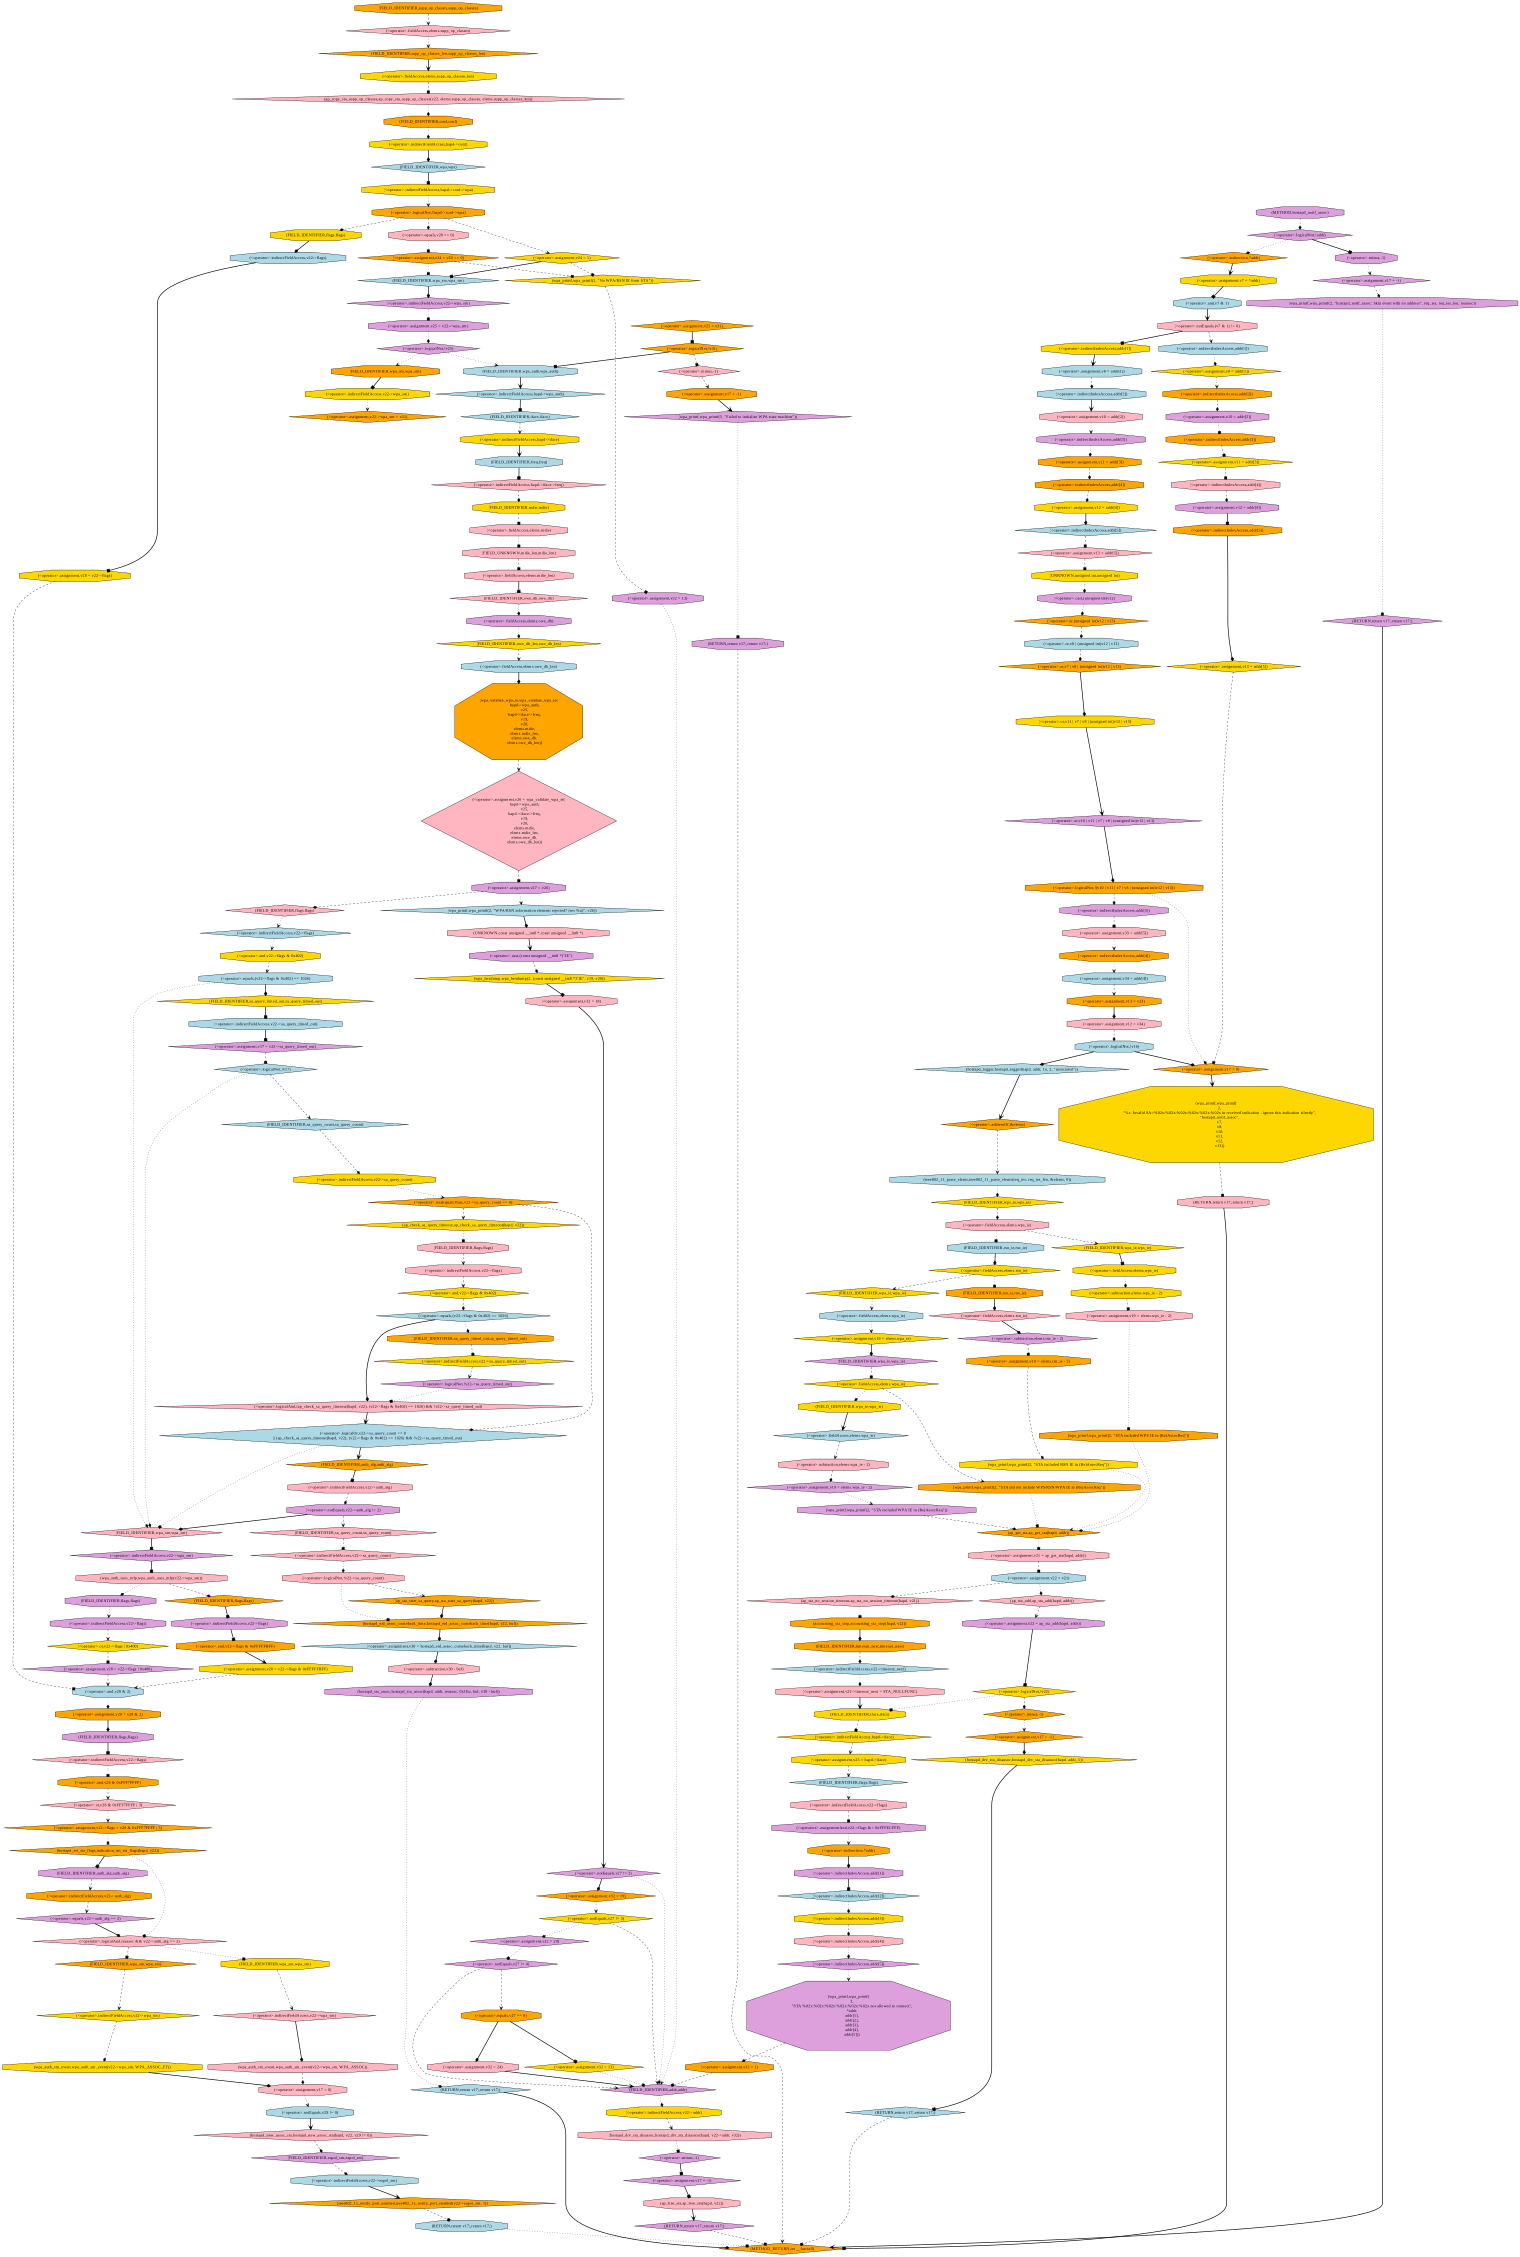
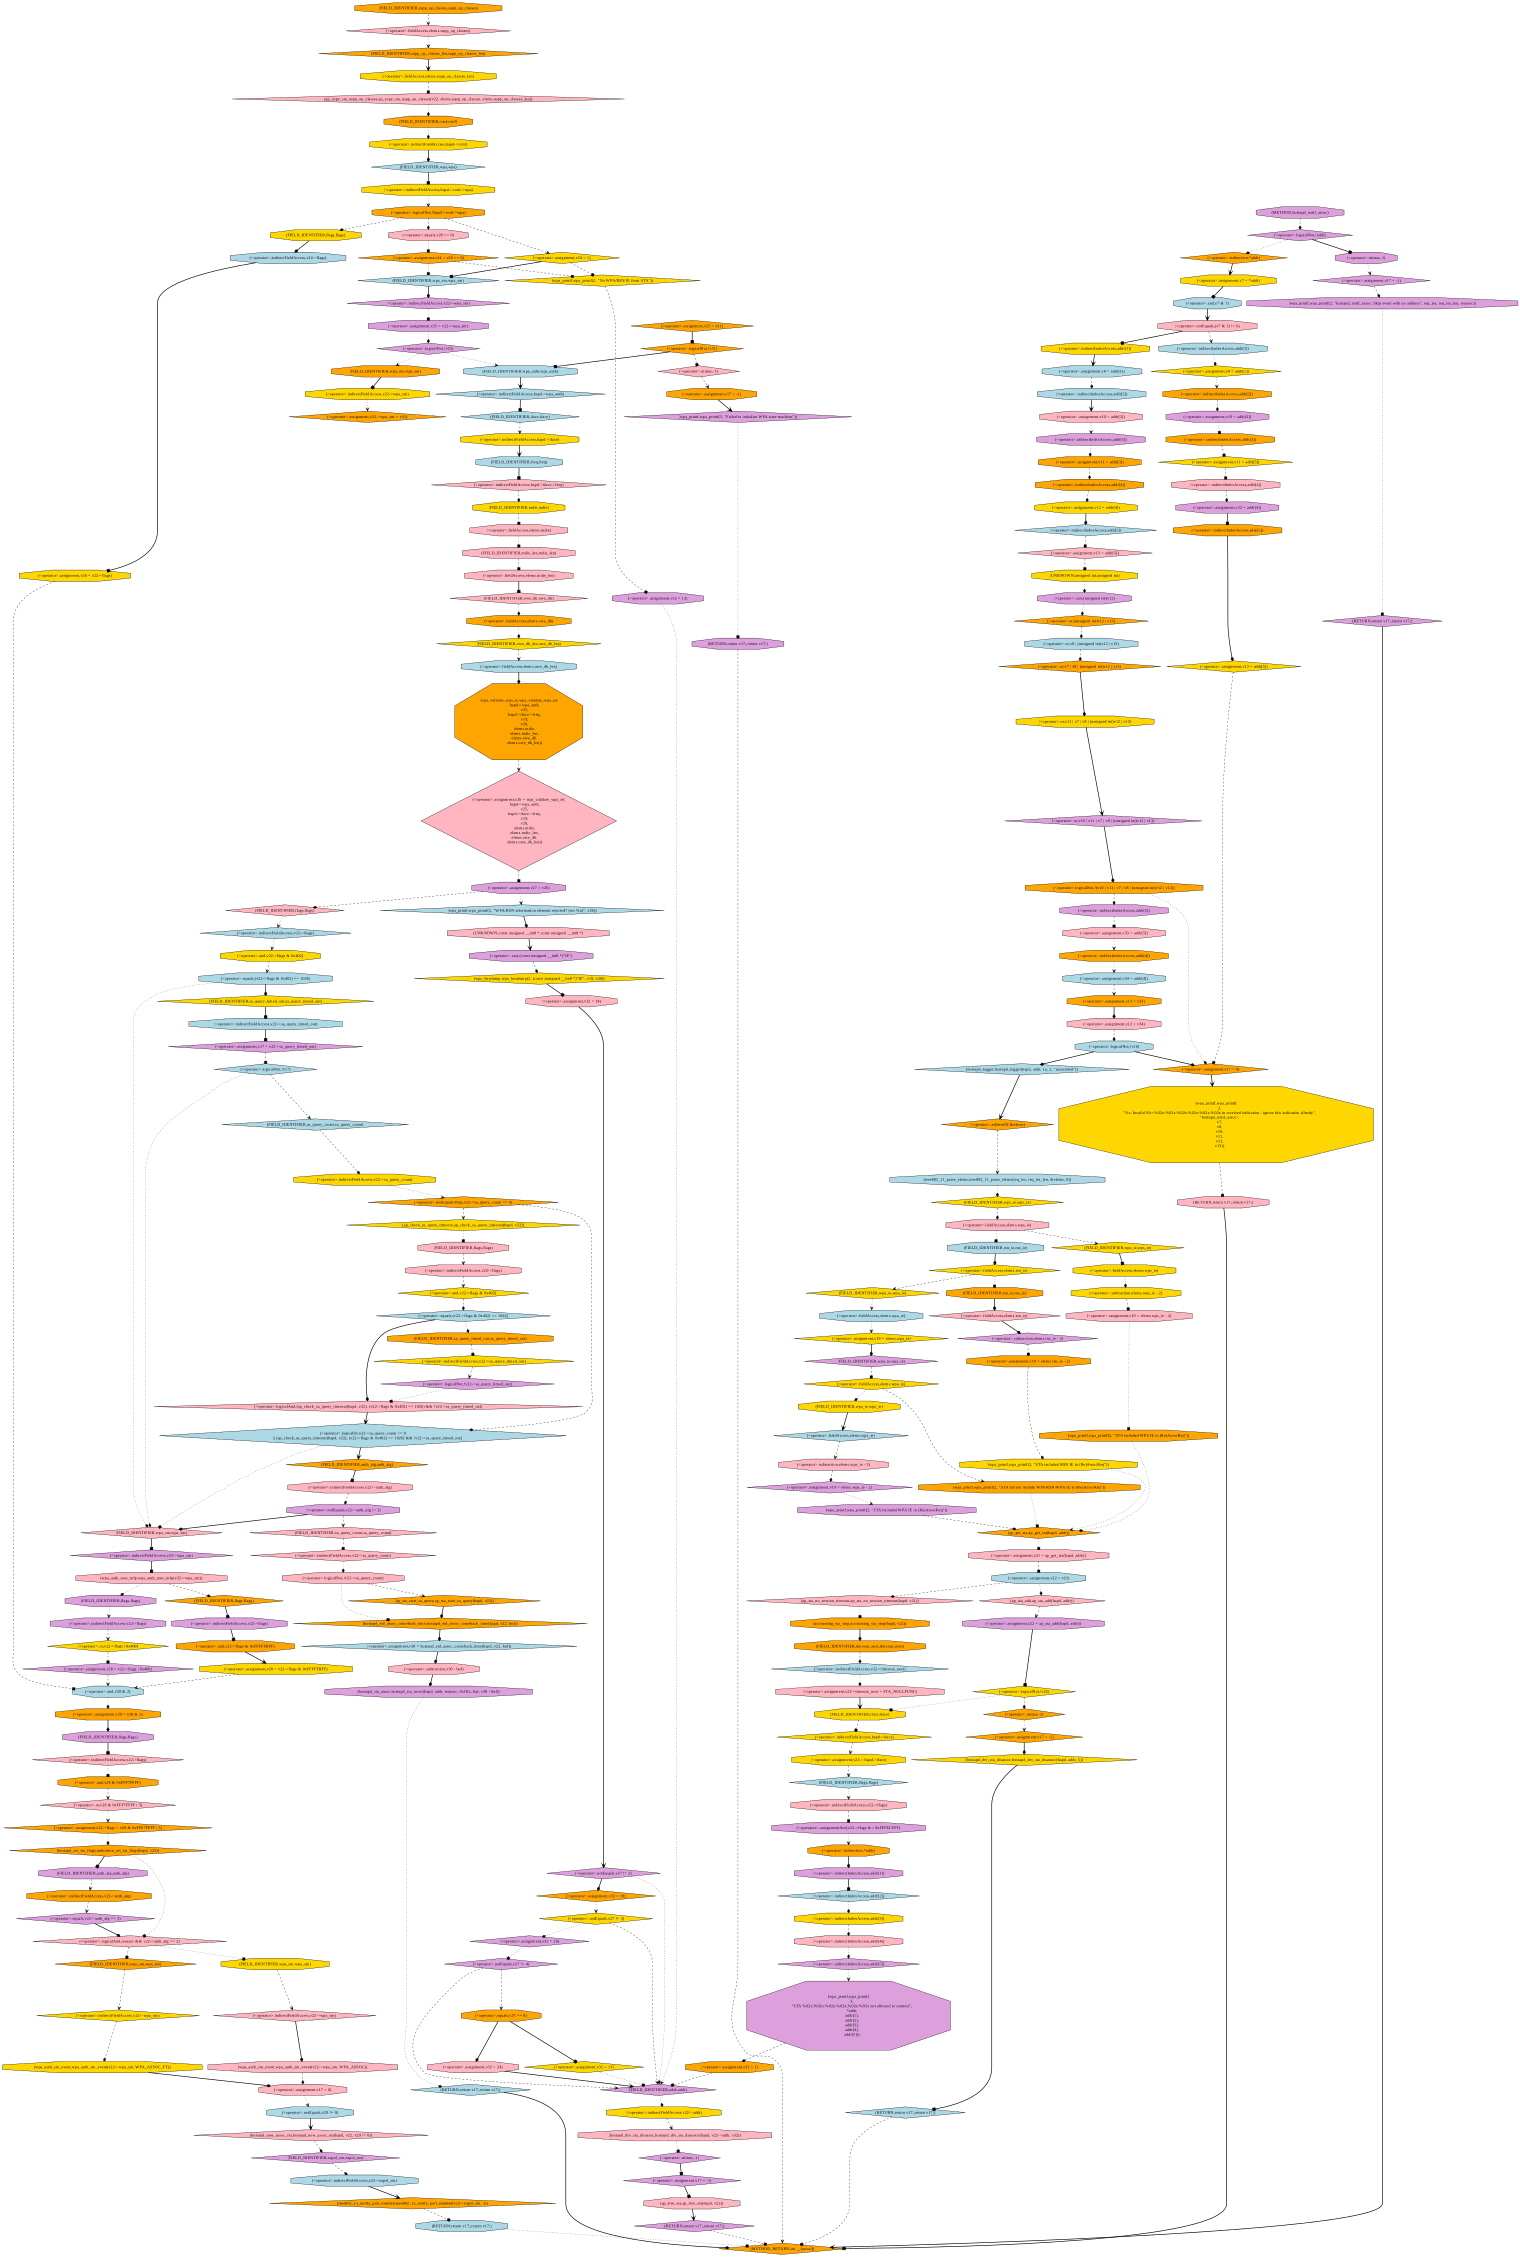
node "(FIELD_UNKNOWN,mdie_len,mdie_len)": label "(FIELD_UNKNOWN,mdie_len,mdie_len)" -> "(FIELD_IDENTIFIER,mdie_len,mdie_len)"
node "(<operator>.fieldAccess,elems.owe_dh)": fillcolor plum -> orange
